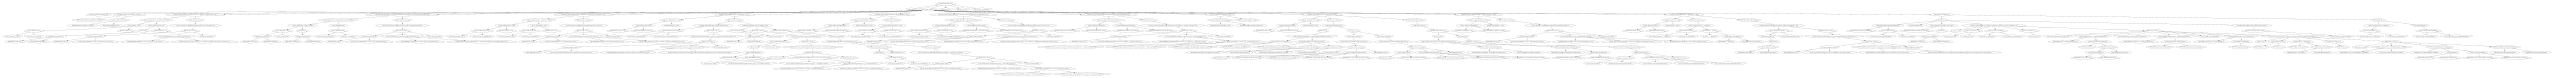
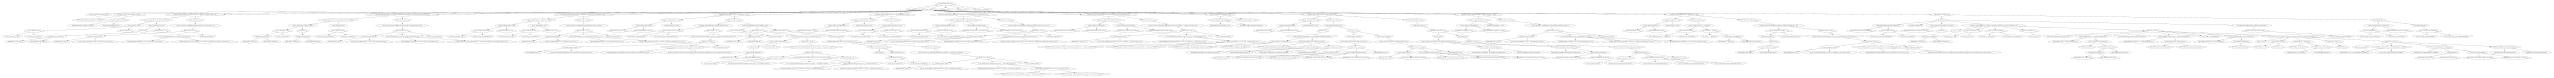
node "(IDENTIFIER,savedFileExt,this.fileext = savedFileExt)": added
